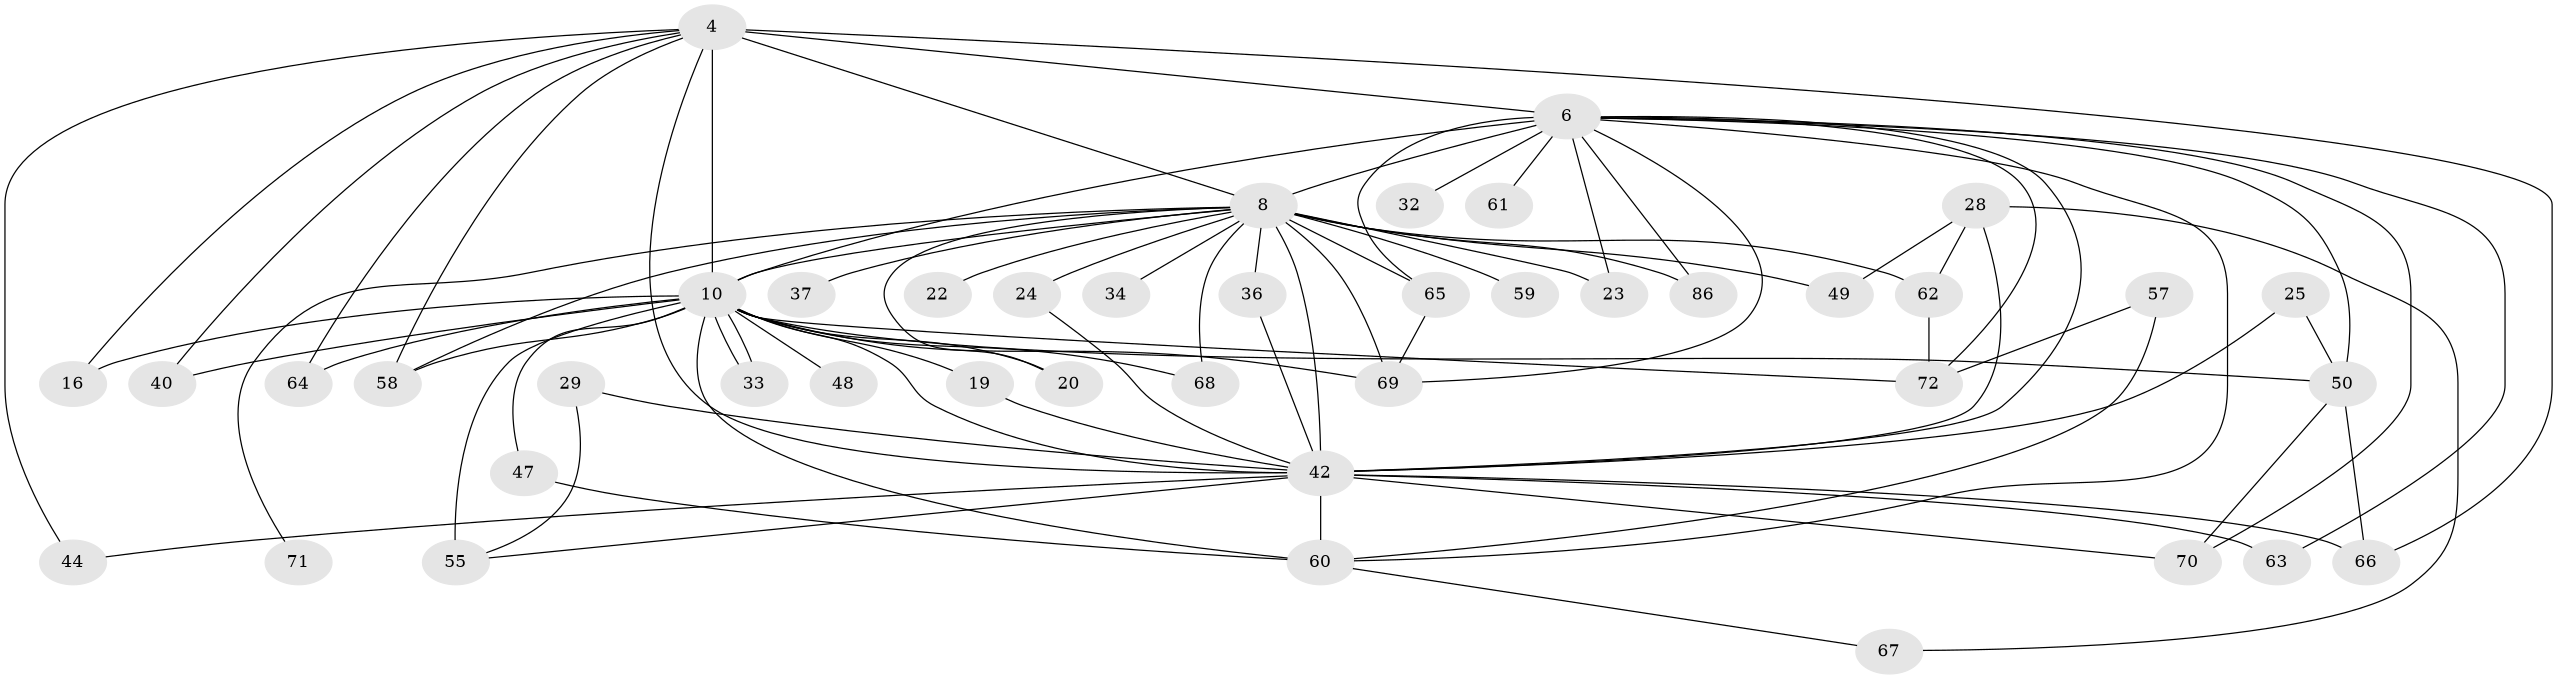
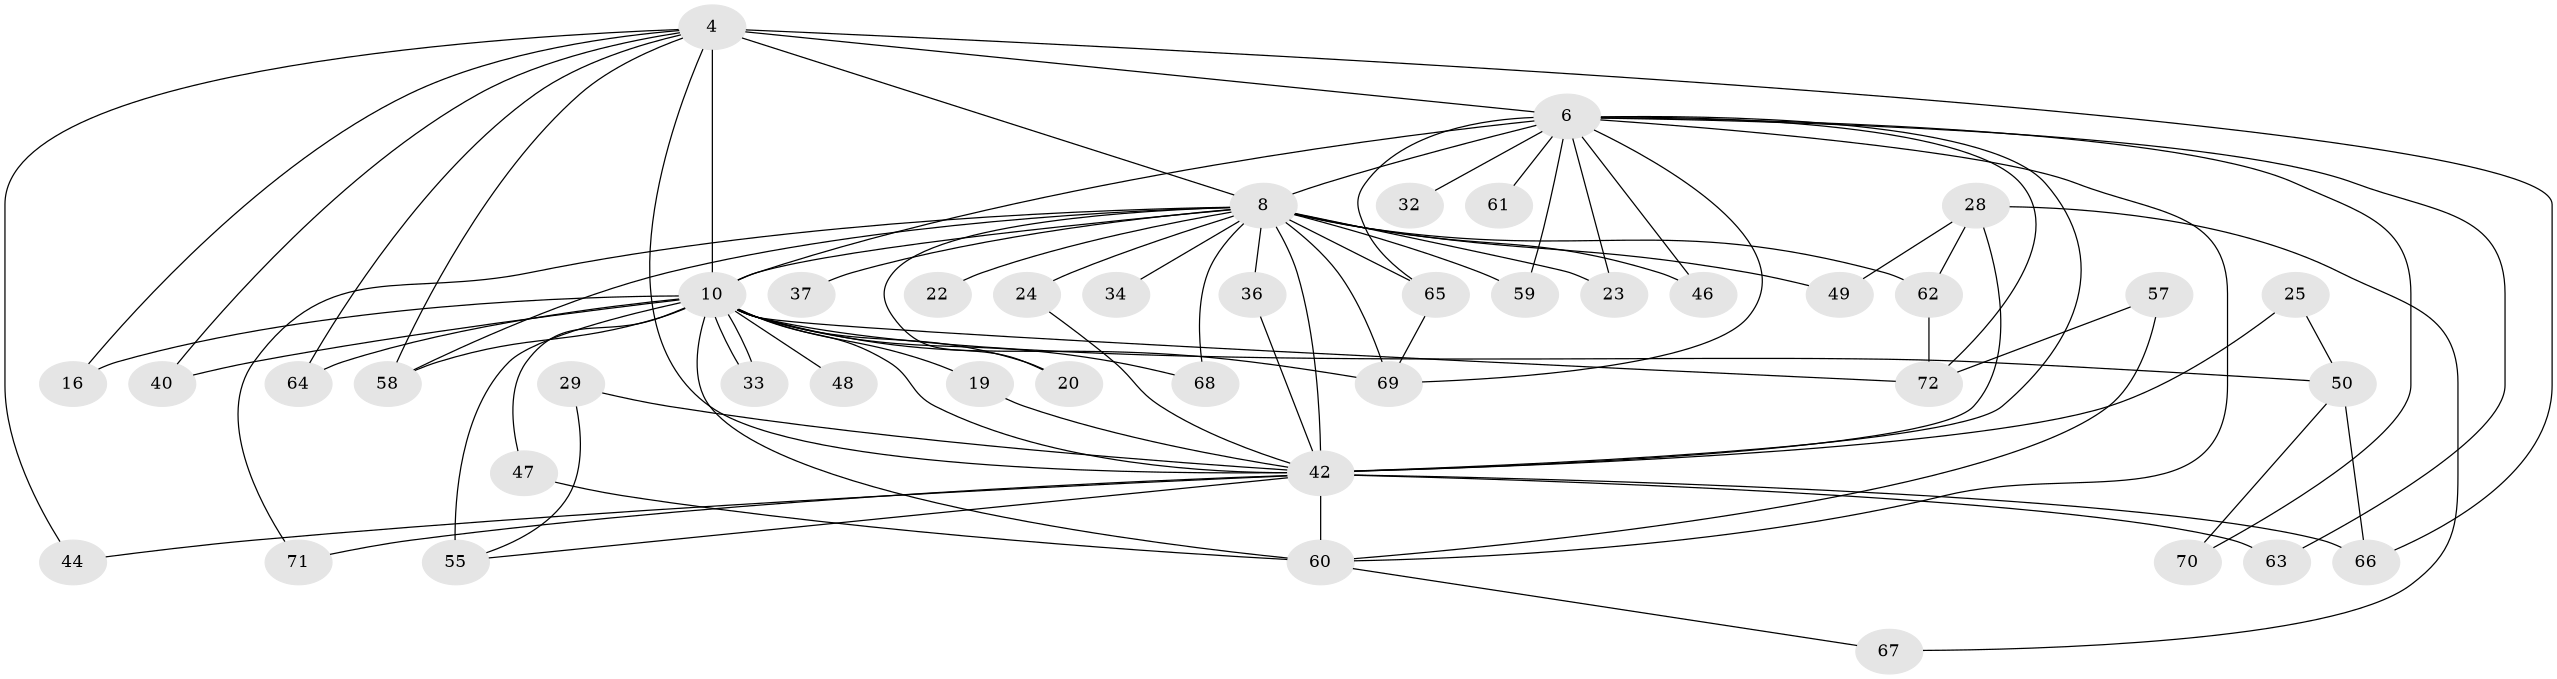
edge "6" -- "50": now "6" -- "59"
node "86": label "86" -> "46"
edge "42" -- "70": now "42" -- "71"
